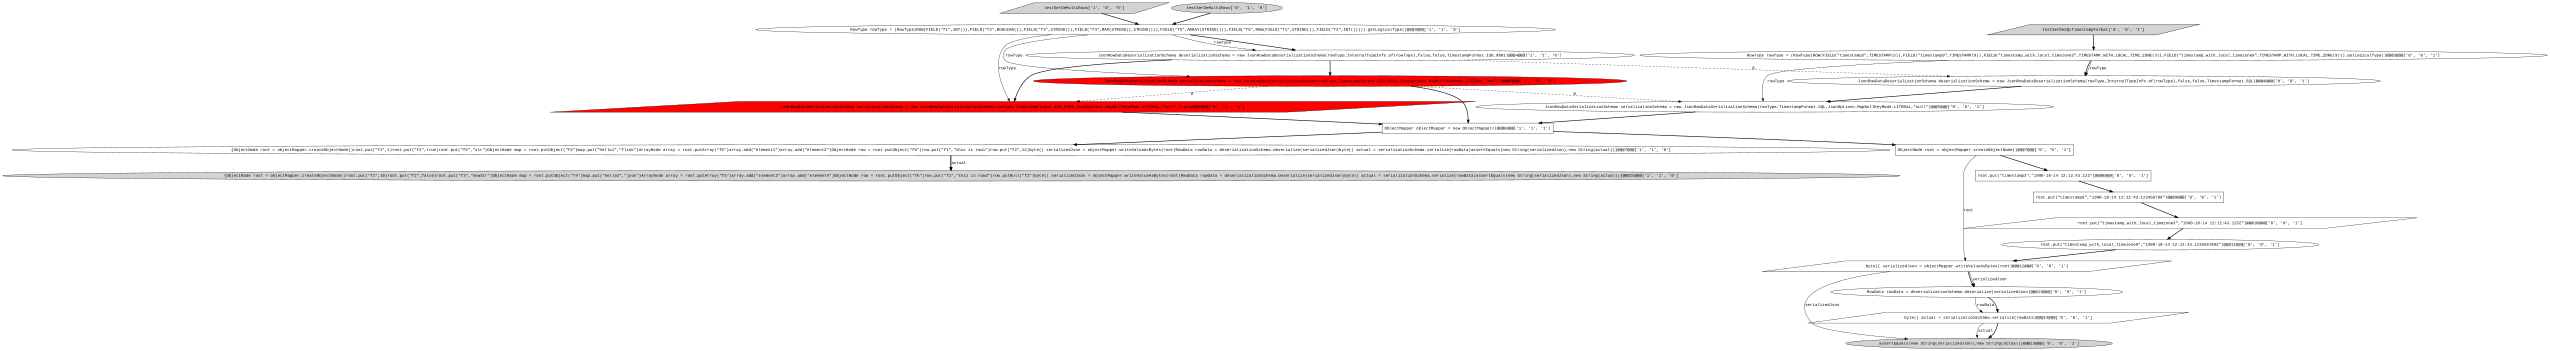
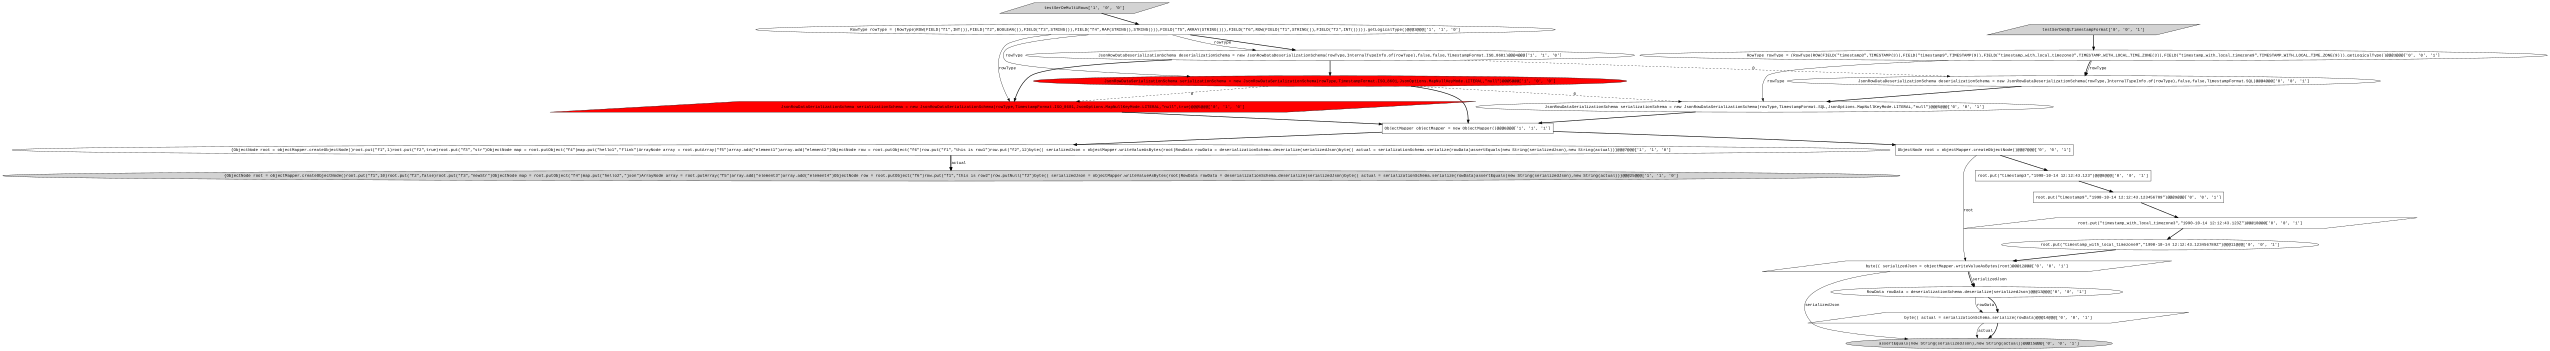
node "testSerDeMultiRows['0', '1', '0']": removed
